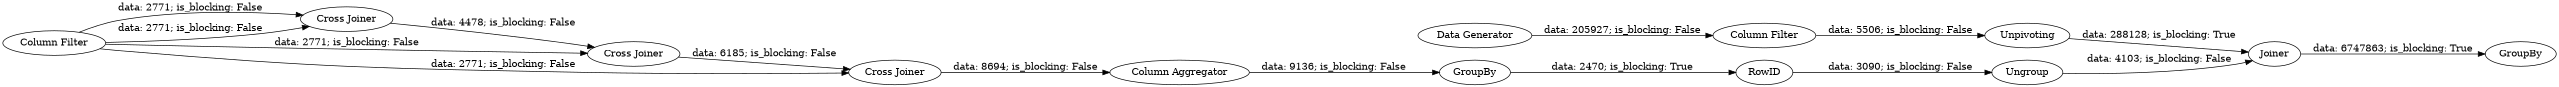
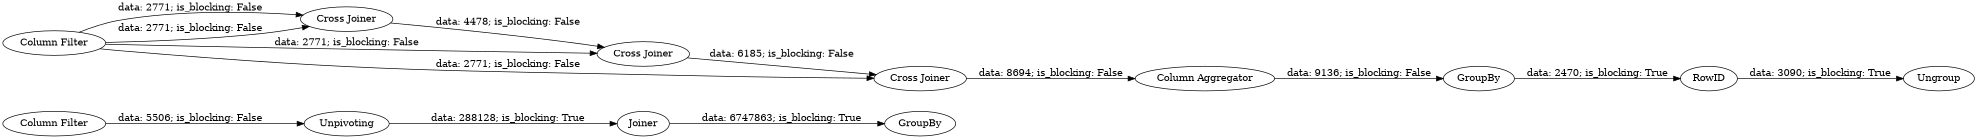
node "Data Generator": removed
edge "RowID" -> "Ungroup": label "data: 3090; is_blocking: False" -> "data: 3090; is_blocking: True"
edge "Ungroup" -> "Joiner": removed, label "data: 4103; is_blocking: False"
